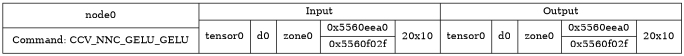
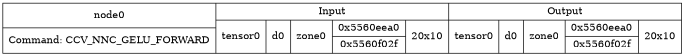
node "node0": text "Command: CCV_NNC_GELU_GELU" -> "Command: CCV_NNC_GELU_FORWARD"
